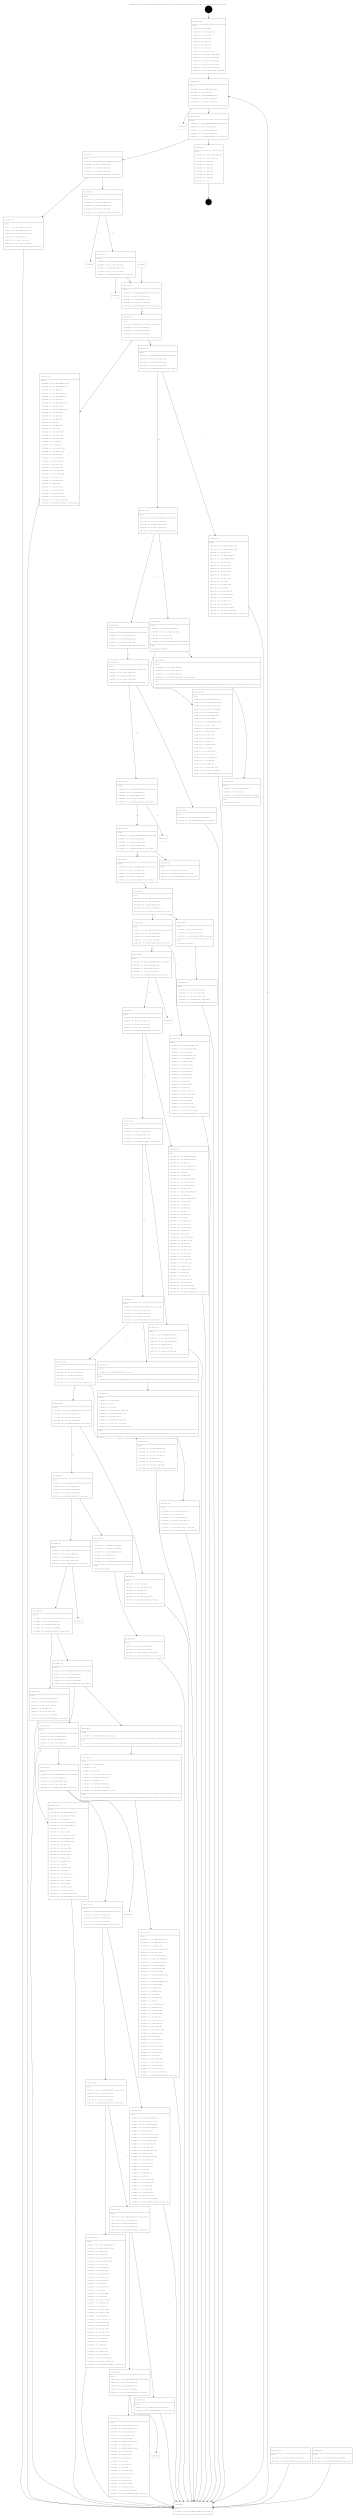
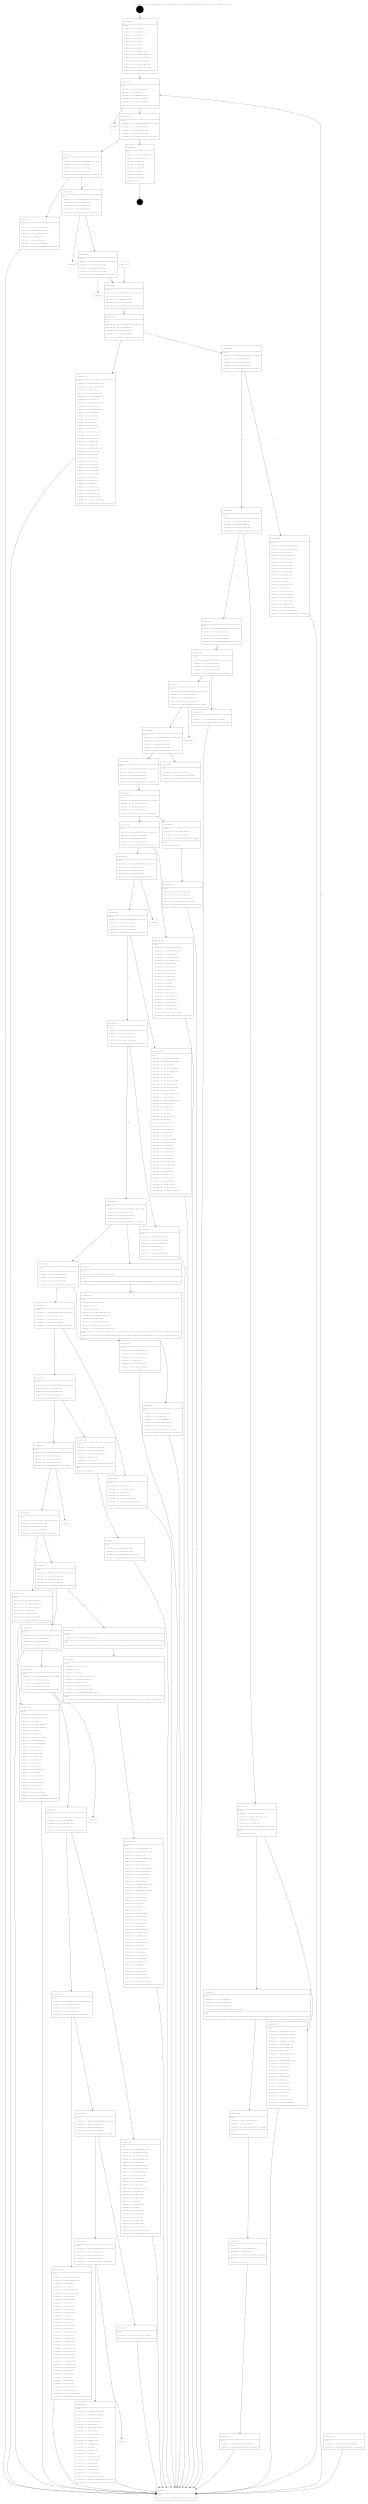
node "0x401dd9 [12]": added
